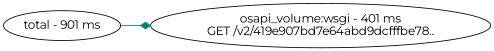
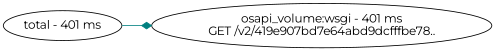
node "total - 901 ms": label "total - 901 ms" -> "total - 401 ms"
